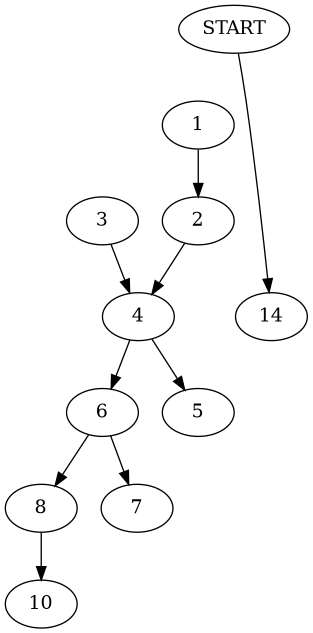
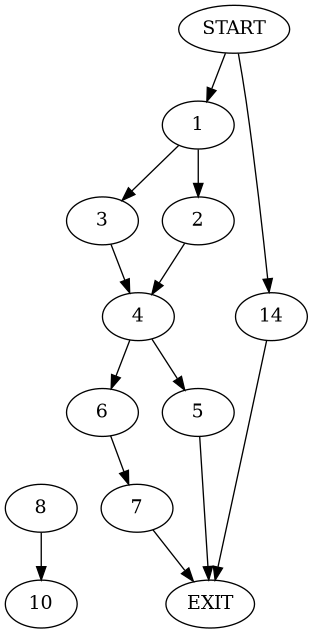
edge "START" -> "1": added
edge "1" -> "3": added
edge "6" -> "8": removed
node "EXIT": added
